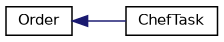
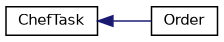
edge "ChefTask" -> "Order": reversed
